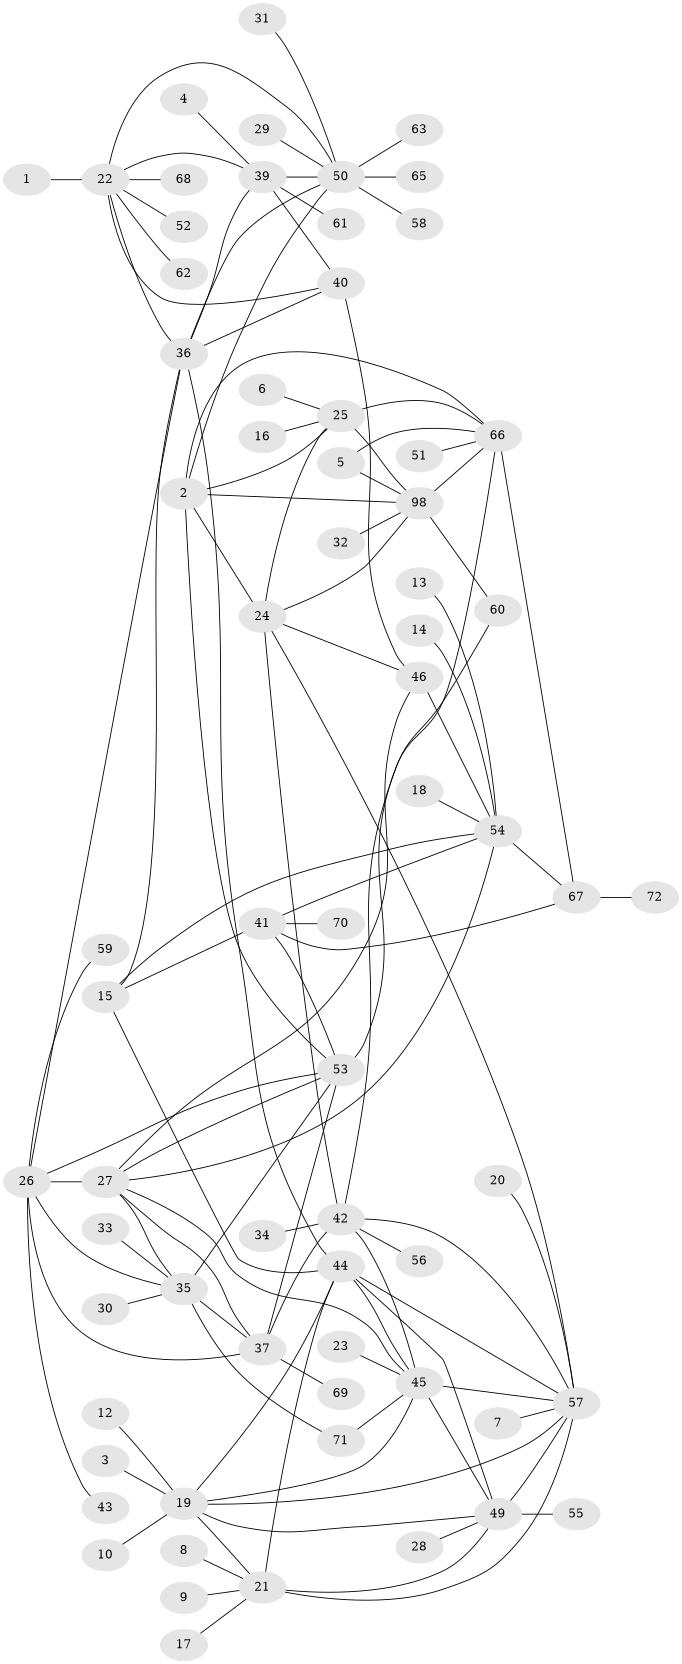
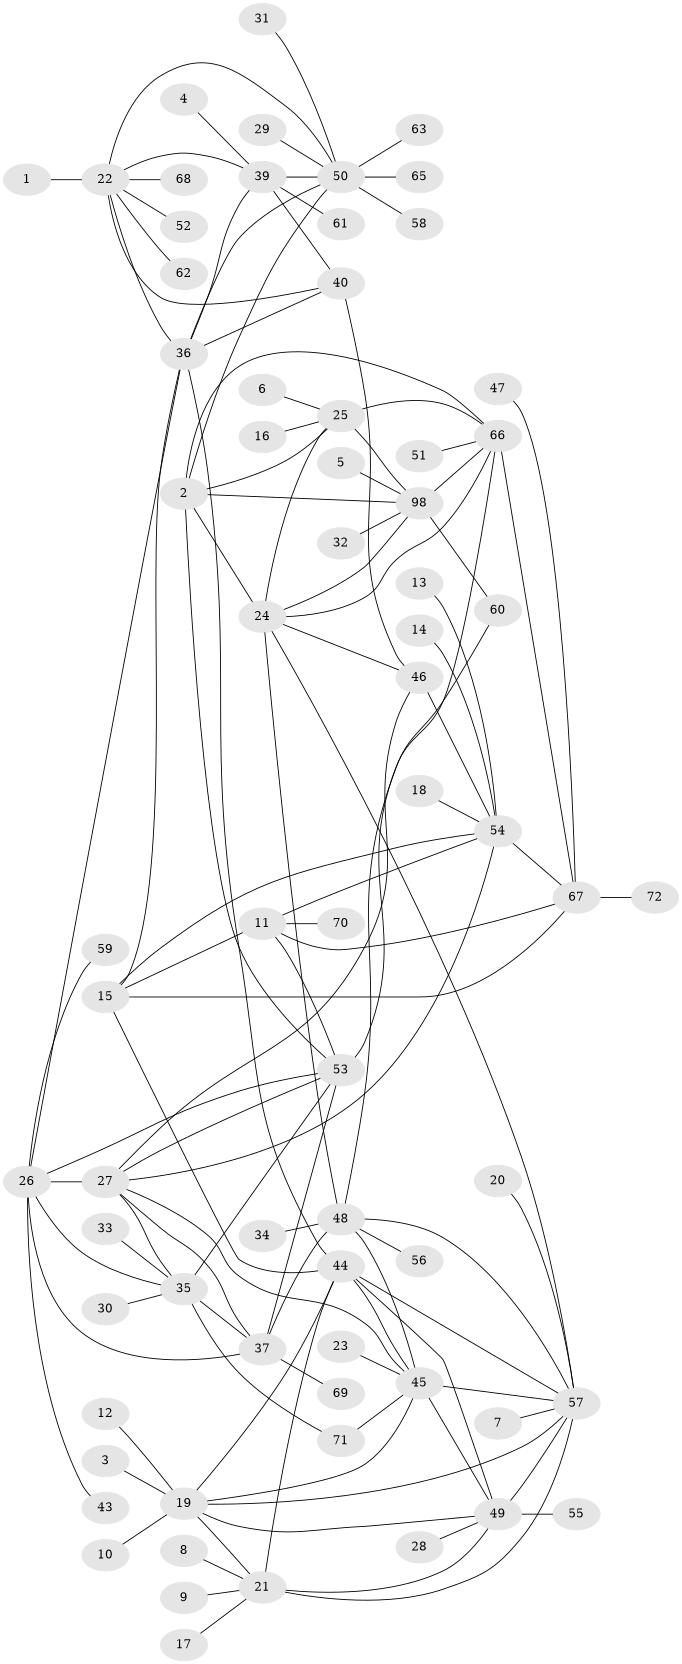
node "47": added
edge "66" -- "5": now "66" -- "24"
node "41": label "41" -> "11"
edge "67" -- "15": added
node "42": label "42" -> "48"
